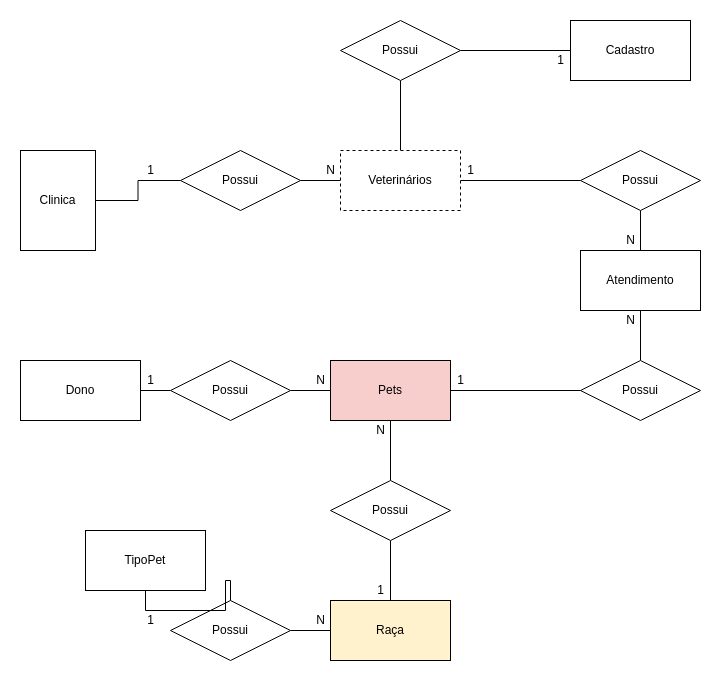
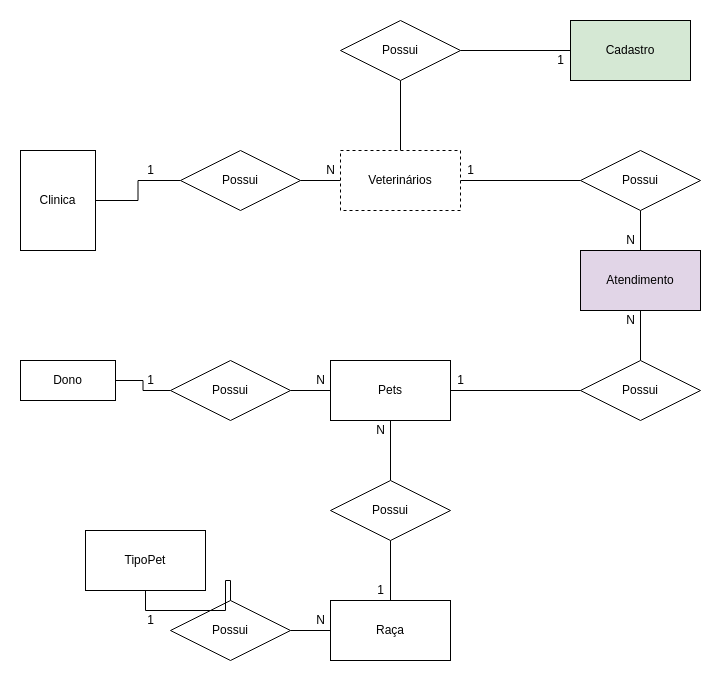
node "Cadastro": fillcolor #ffffff -> #d5e8d4
node "Atendimento": fillcolor #ffffff -> #e1d5e7
node "Dono": size 120x60 -> 95x40
node "Pets": fillcolor #f8cecc -> #ffffff
node "Raça": fillcolor #fff2cc -> #ffffff
